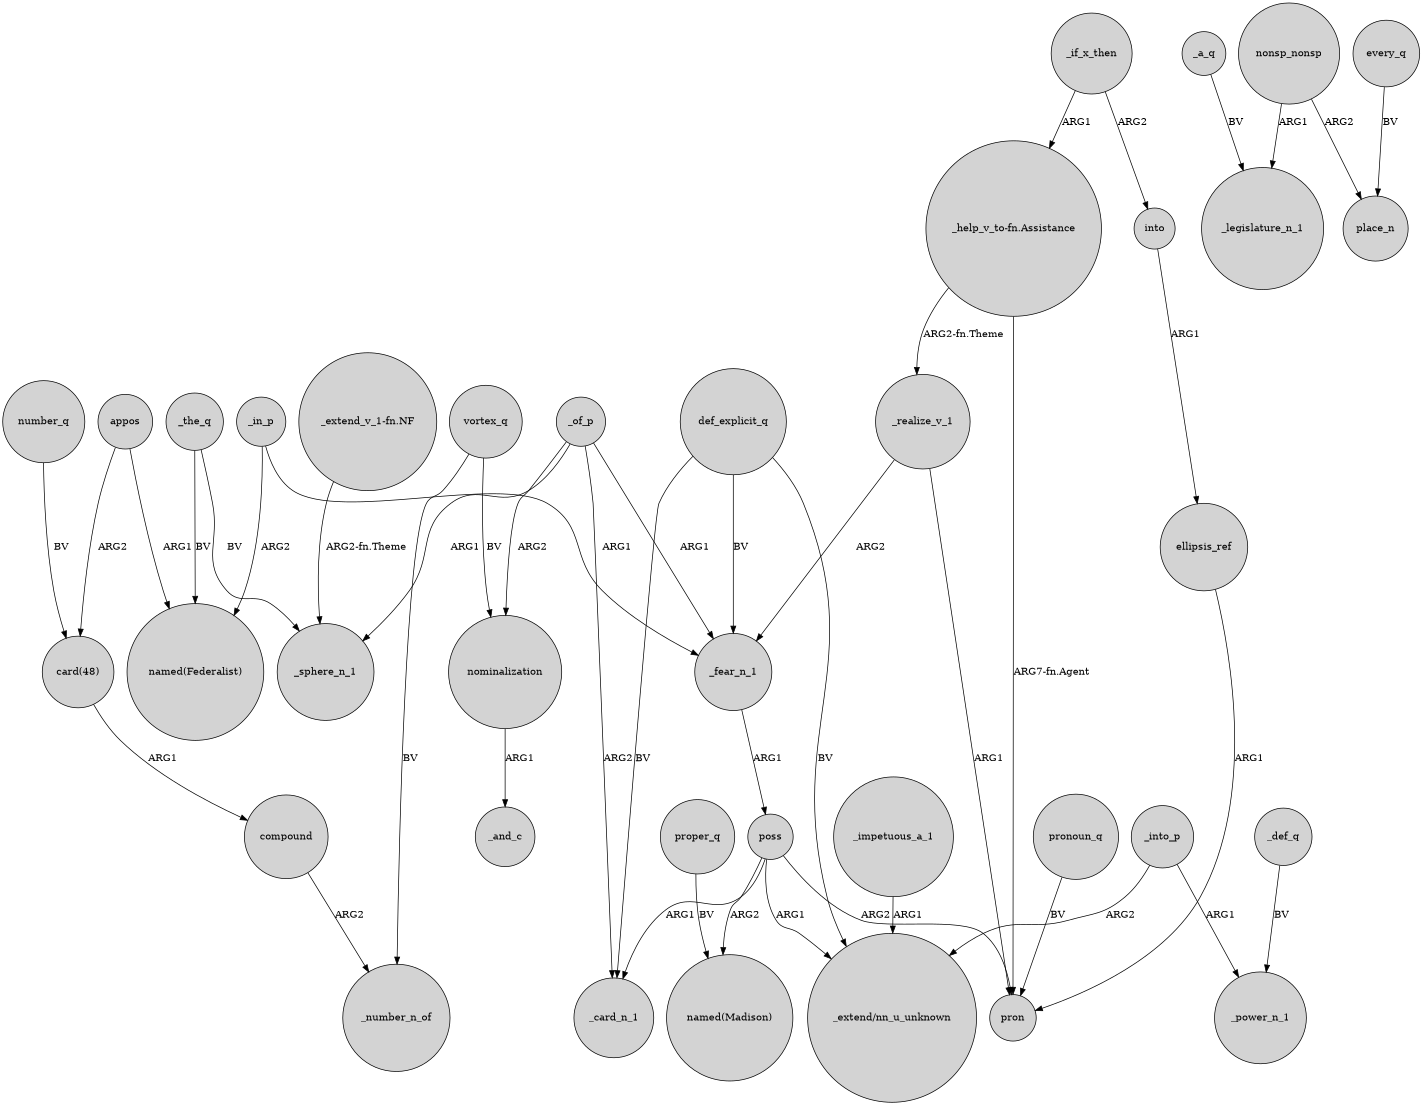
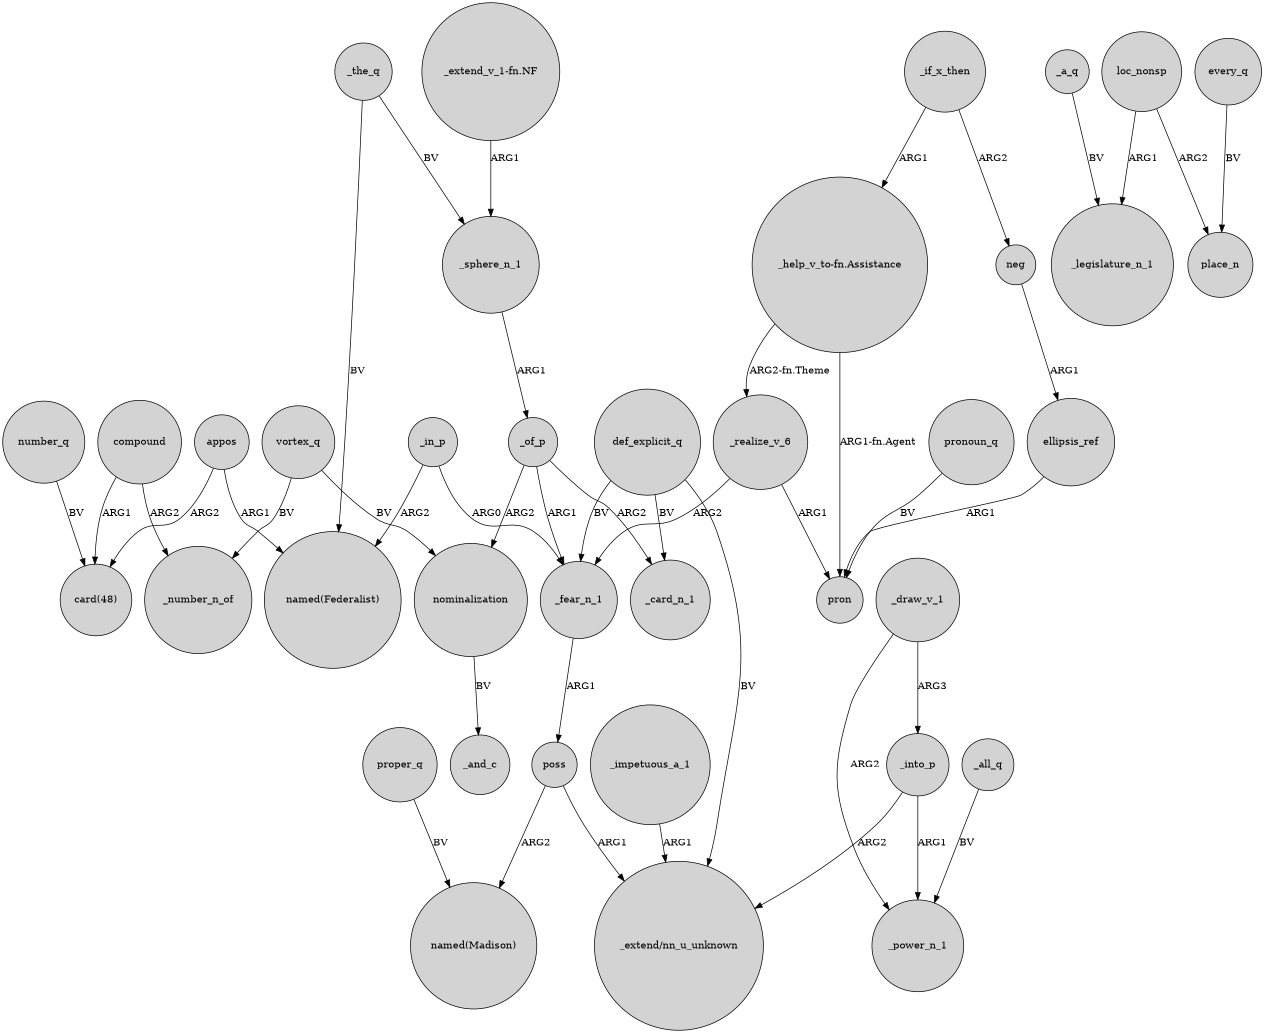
node "nonsp_nonsp": label "nonsp_nonsp" -> "loc_nonsp"
node "into": label "into" -> "neg"
node "_realize_v_1": label "_realize_v_1" -> "_realize_v_6"
edge "_of_p" -> "_sphere_n_1": reversed
edge "_extend_v_1-fn.NF" -> "_sphere_n_1": label "ARG2-fn.Theme" -> "ARG1"
edge "_in_p" -> "_fear_n_1": label "ARG1" -> "ARG0"
node "_draw_v_1": added
edge "_help_v_to-fn.Assistance" -> "pron": label "ARG7-fn.Agent" -> "ARG1-fn.Agent"
edge "nominalization" -> "_and_c": label "ARG1" -> "BV"
edge "card(48)" -> "compound": reversed
node "_def_q": label "_def_q" -> "_all_q"
edge "poss" -> "_card_n_1": removed, label "ARG1"
edge "poss" -> "pron": removed, label "ARG2"
